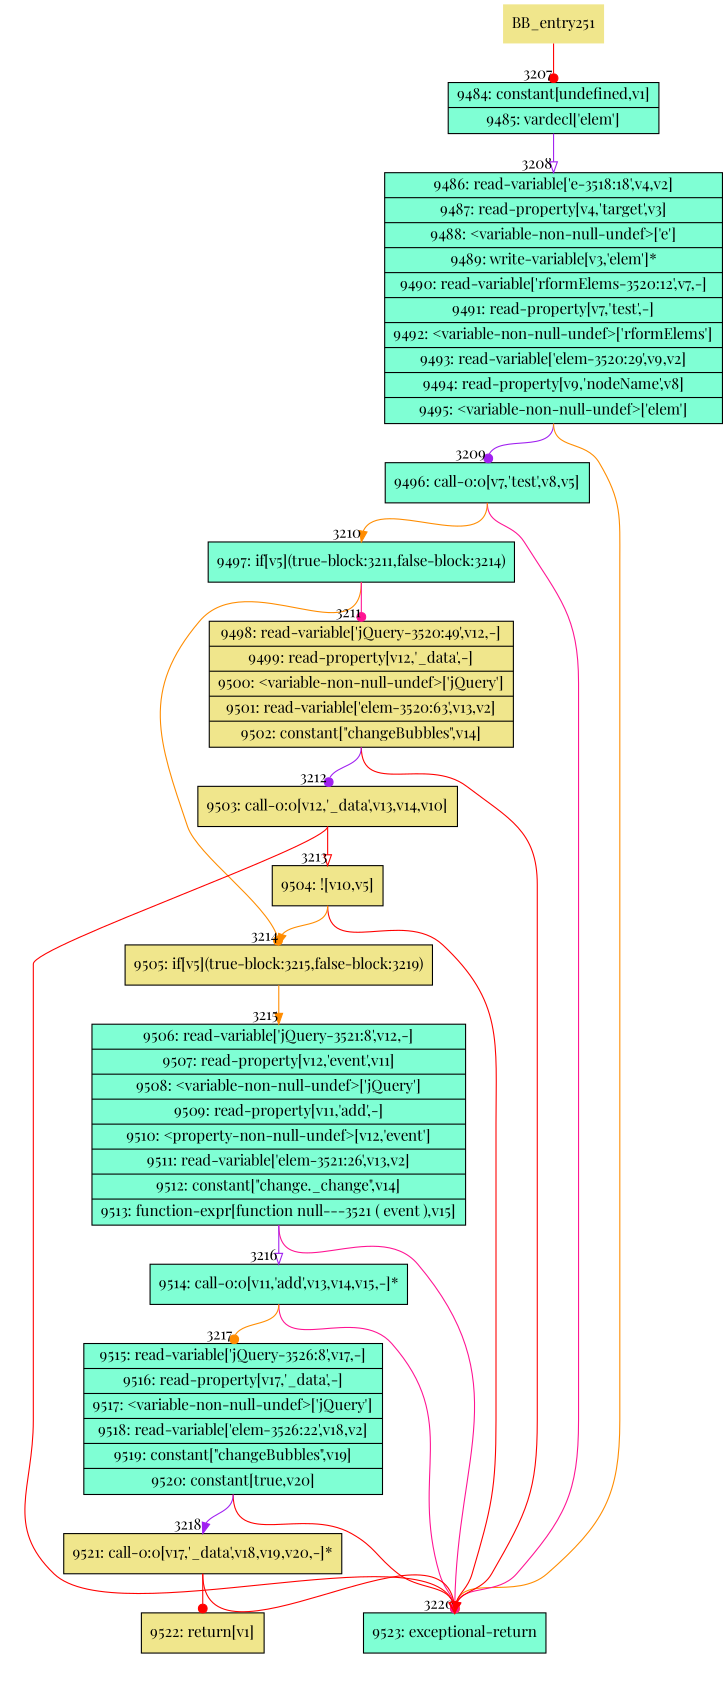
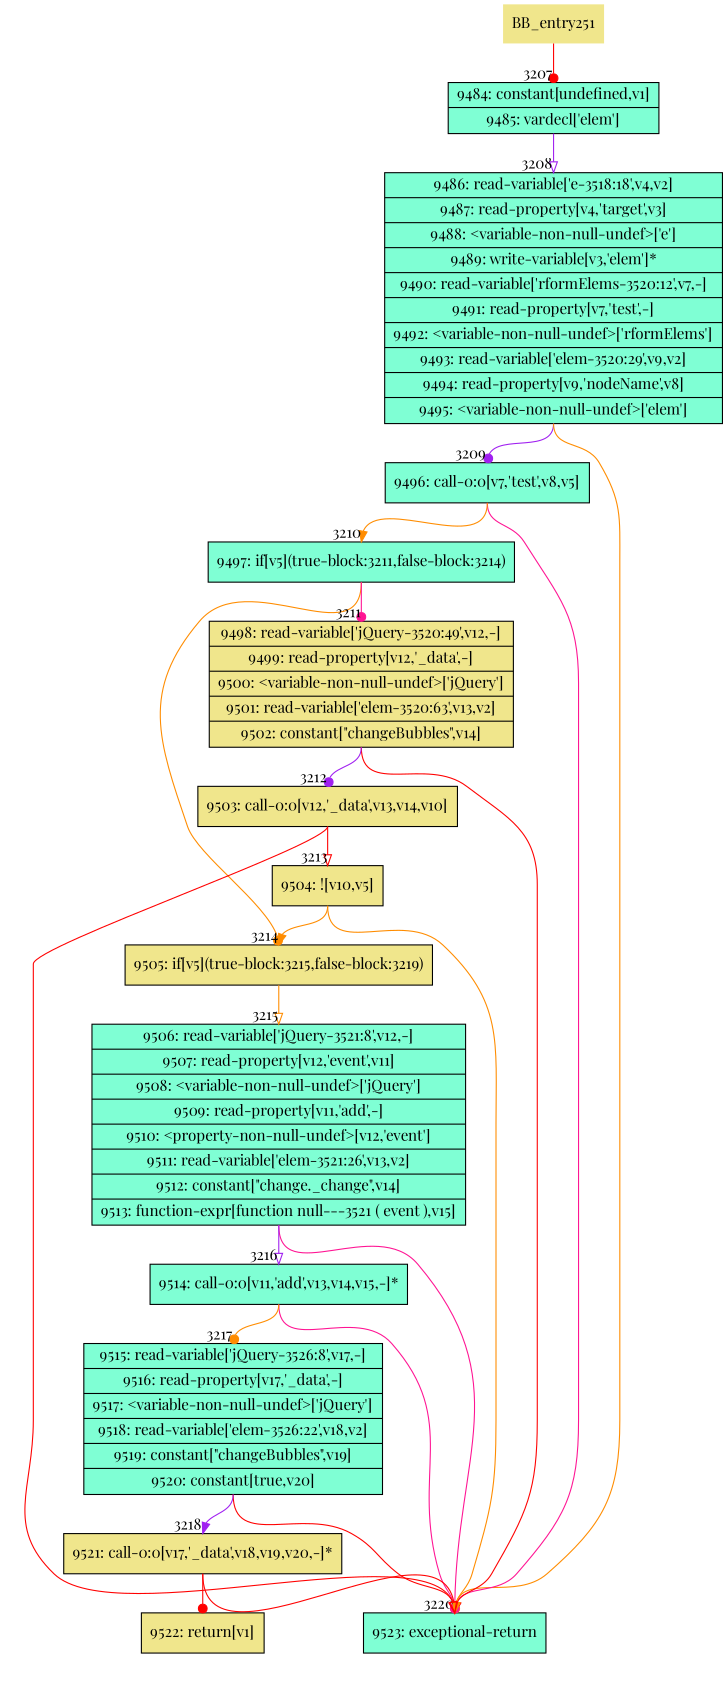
edge "9505: if[v5](true-block:3215,false-block:3219)" -> "9506: read-variable['jQuery-3521:8',v12,-]": arrowhead normal -> onormal
edge "9504: ![v10,v5]" -> "9523: exceptional-return": color red -> darkorange
